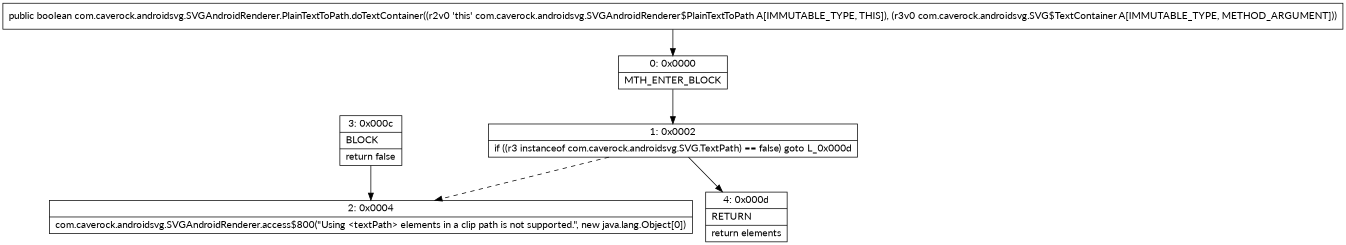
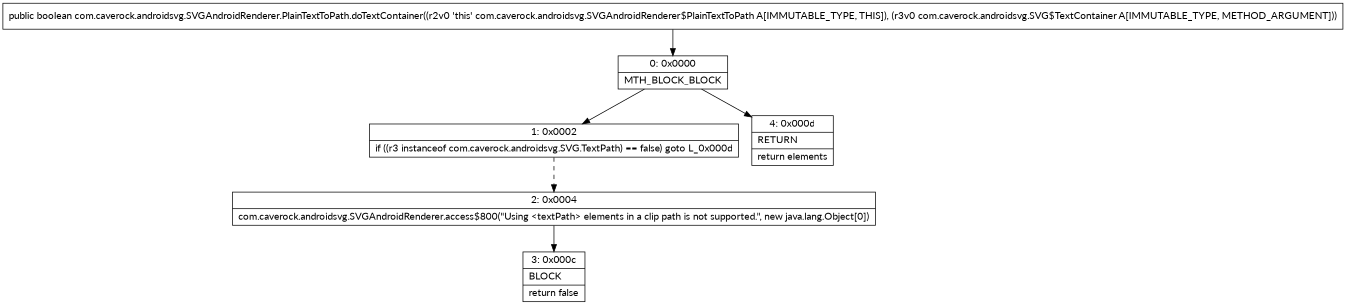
node "0: 0x0000": text "MTH_ENTER_BLOCK" -> "MTH_BLOCK_BLOCK"
edge "1: 0x0002" -> "4: 0x000d": now "0: 0x0000" -> "4: 0x000d"
edge "3: 0x000c" -> "2: 0x0004": reversed
